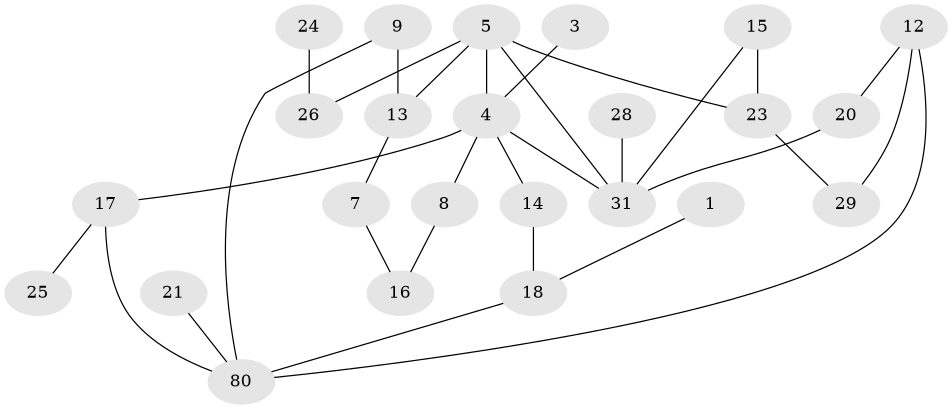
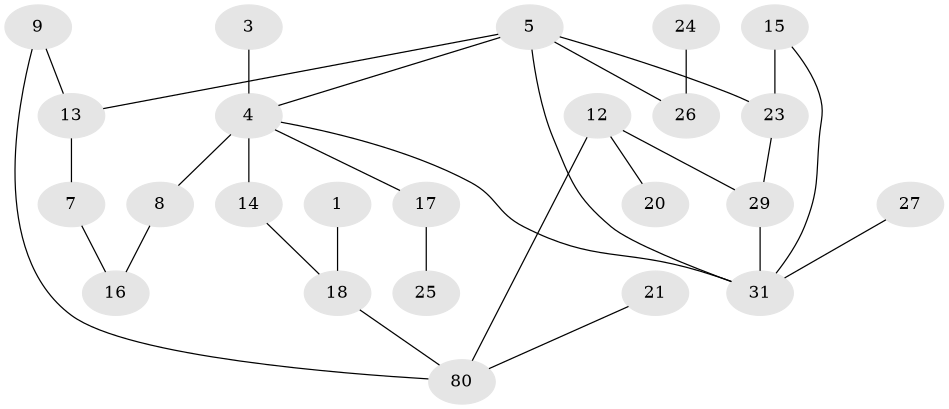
node "28": label "28" -> "27"
edge "20" -- "31": now "29" -- "31"
edge "17" -- "80": removed
